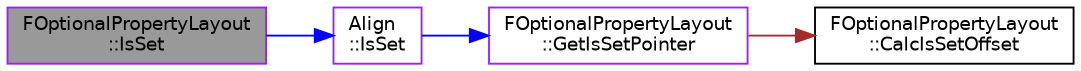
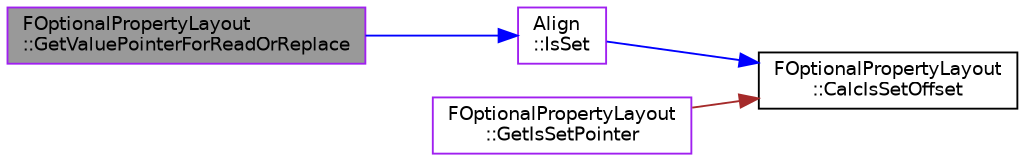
node "FOptionalPropertyLayout ::IsSet": label "FOptionalPropertyLayout ::IsSet" -> "FOptionalPropertyLayout ::GetValuePointerForReadOrReplace"
edge "Align ::IsSet" -> "FOptionalPropertyLayout ::GetIsSetPointer": now "Align ::IsSet" -> "FOptionalPropertyLayout ::CalcIsSetOffset"
